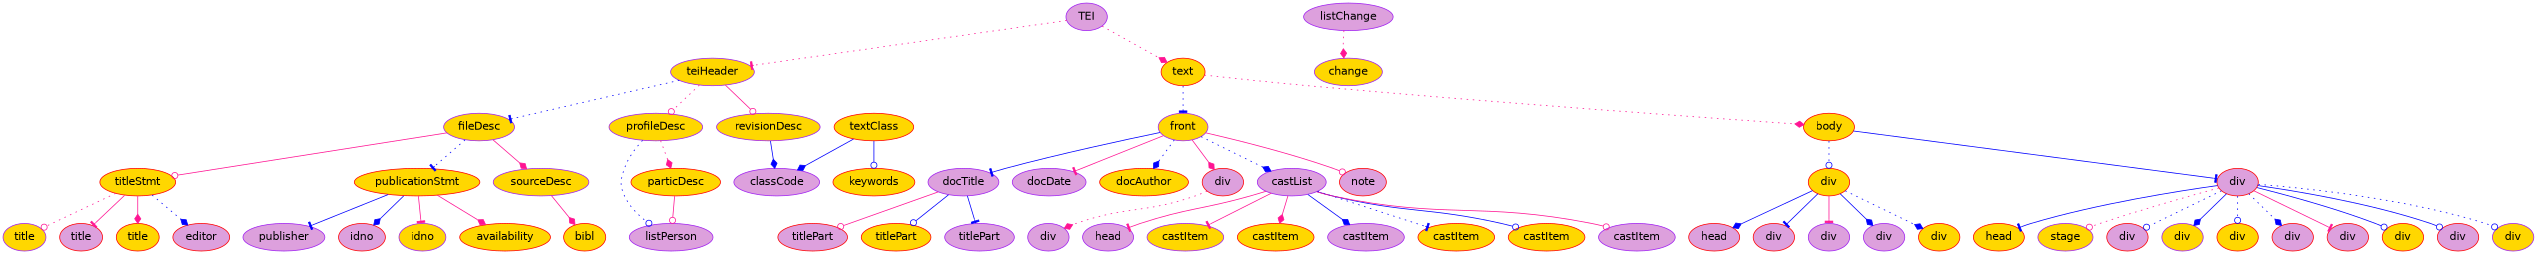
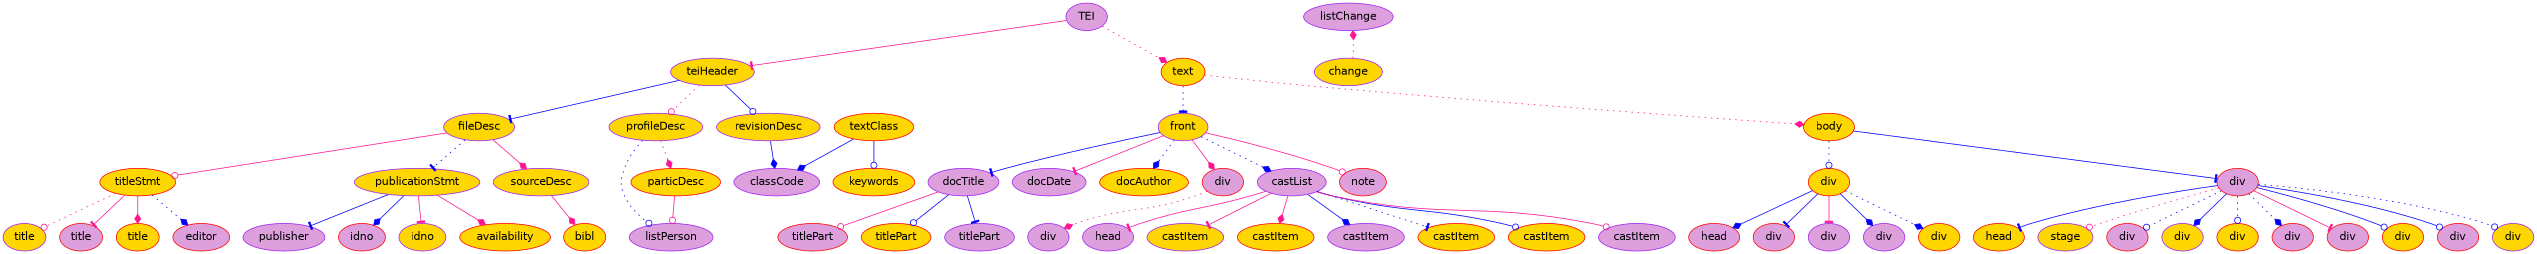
edge "listChange" -> "change": reversed
edge "TEI" -> "teiHeader": style dotted -> solid
edge "teiHeader" -> "revisionDesc": color deeppink -> blue
edge "teiHeader" -> "fileDesc": style dotted -> solid
node "publicationStmt": color red -> purple
